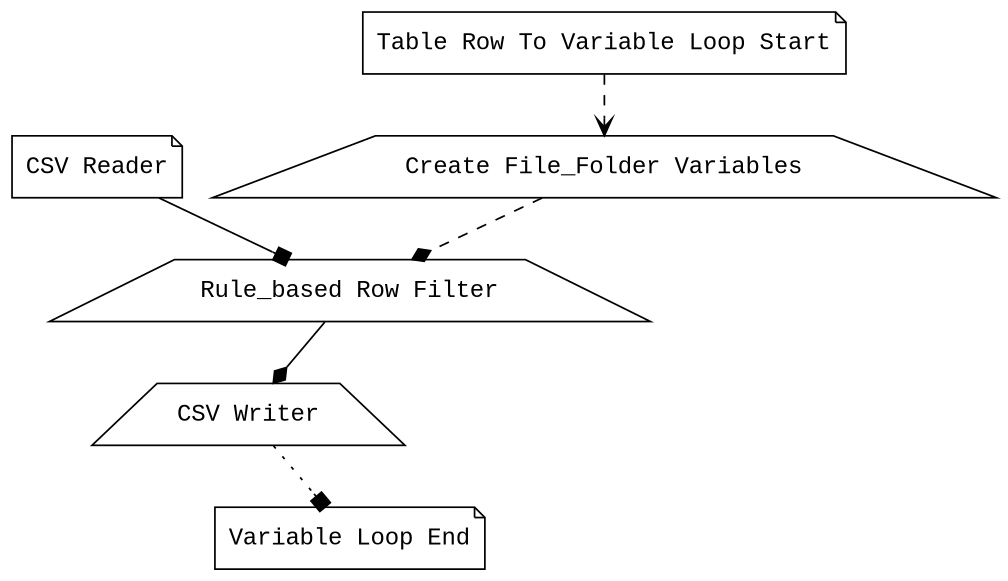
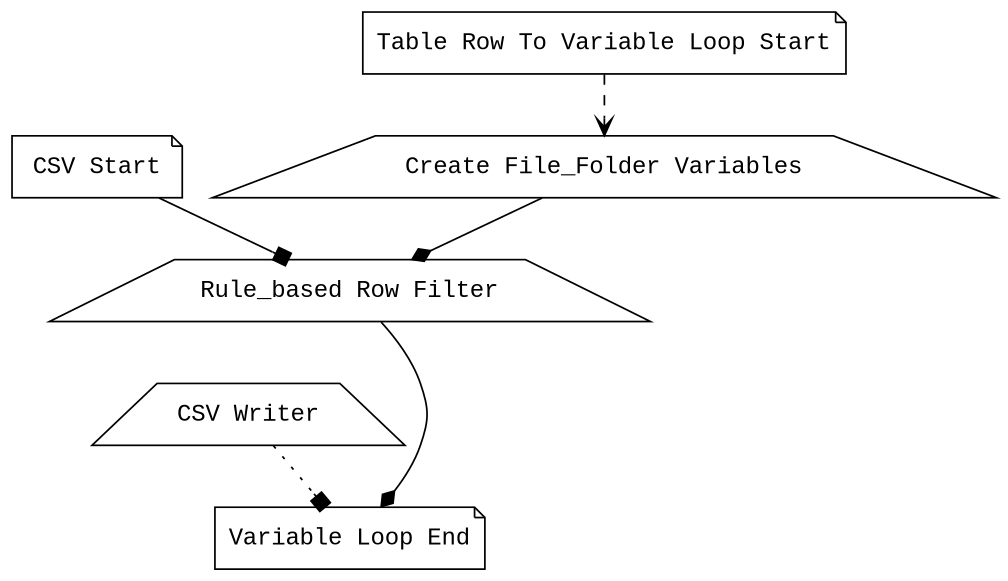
node "CSV Reader": label "CSV Reader" -> "CSV Start"
edge "Create File_Folder Variables" -> "Rule_based Row Filter": style dashed -> solid
edge "Rule_based Row Filter" -> "CSV Writer": now "Rule_based Row Filter" -> "Variable Loop End"
